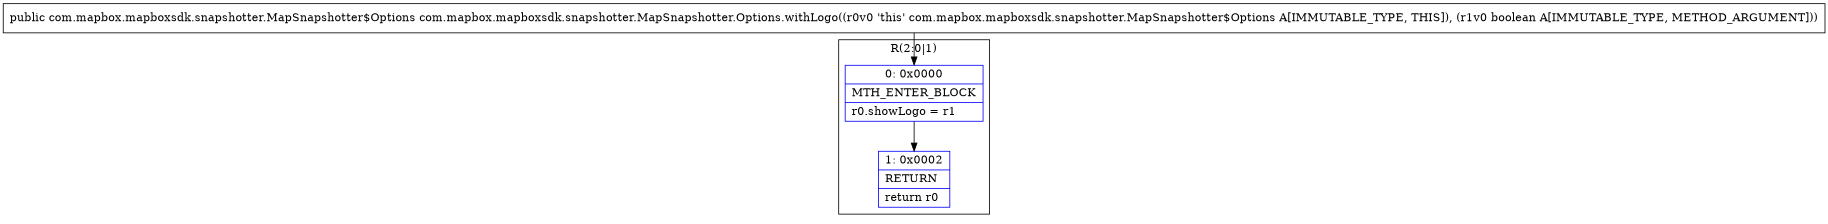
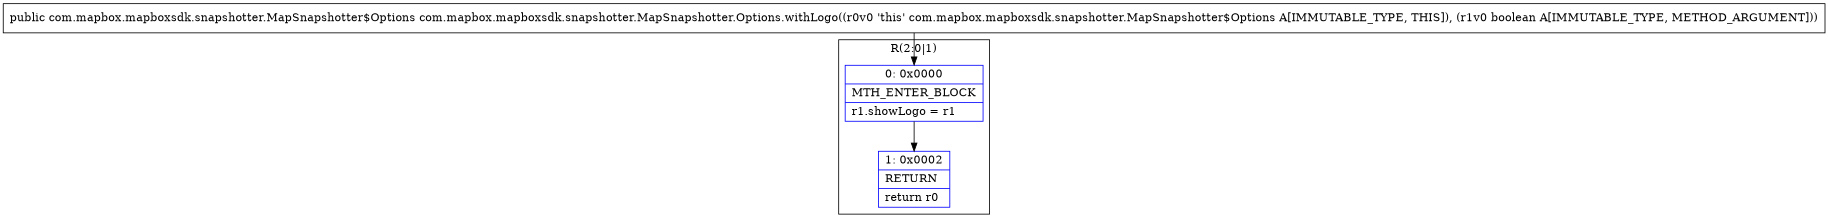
node "0: 0x0000": text "r0.showLogo = r1" -> "r1.showLogo = r1"
